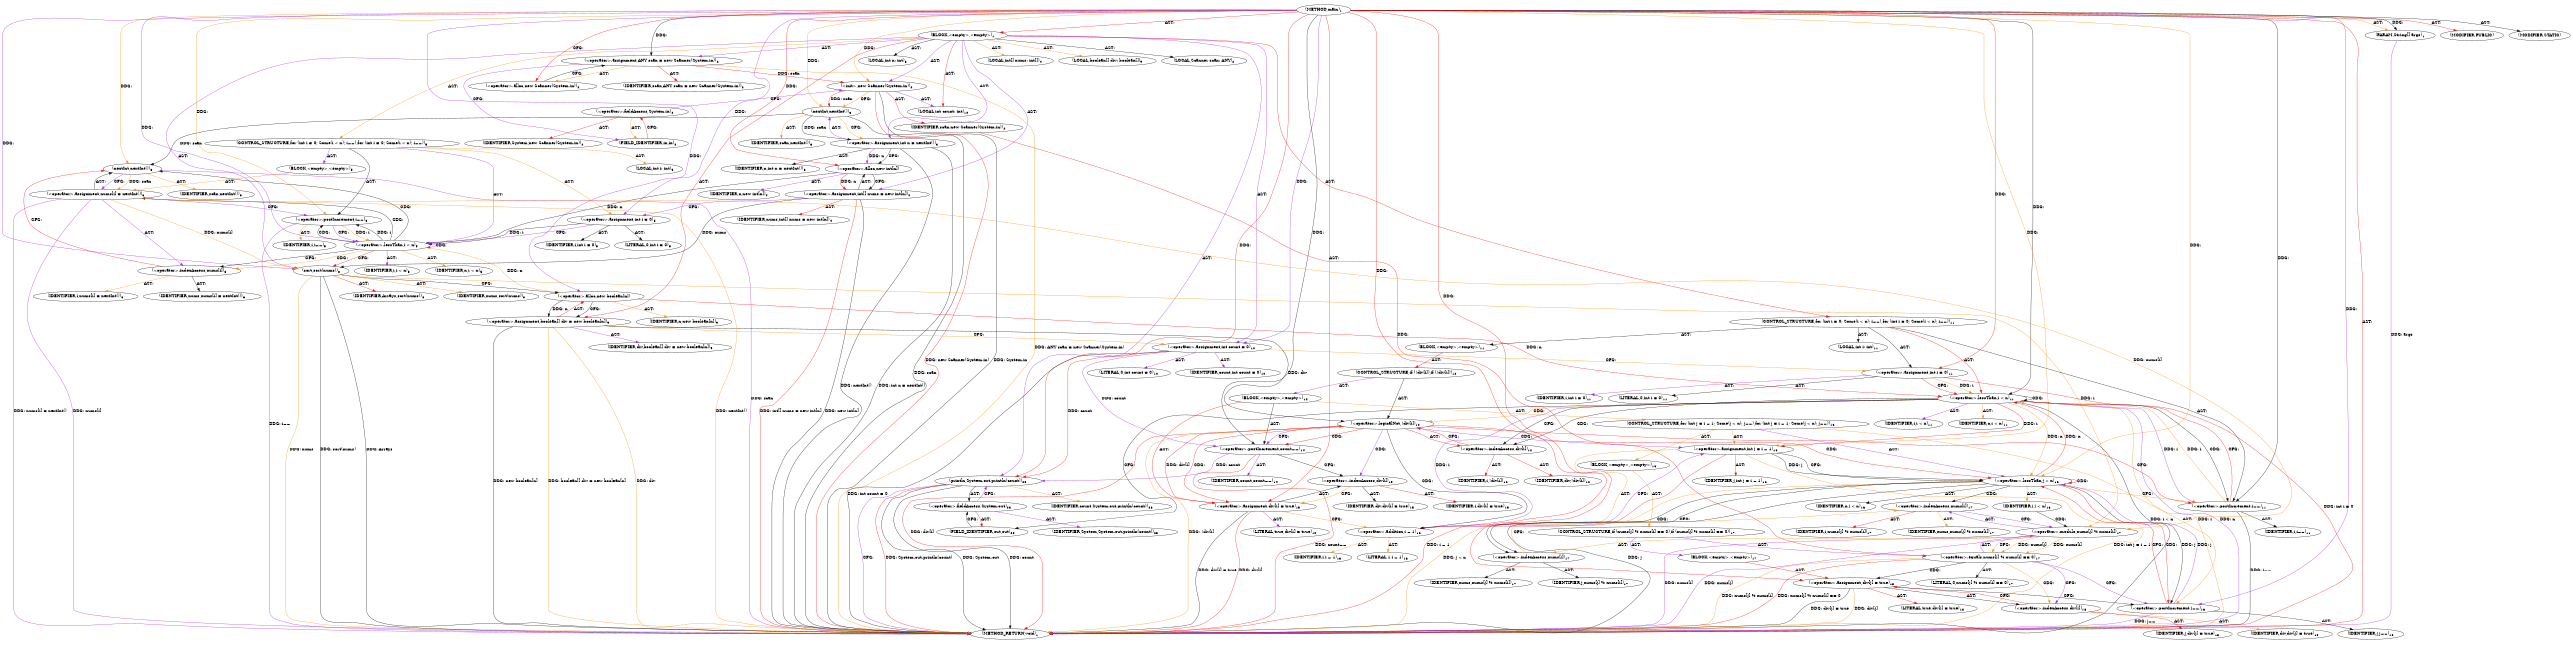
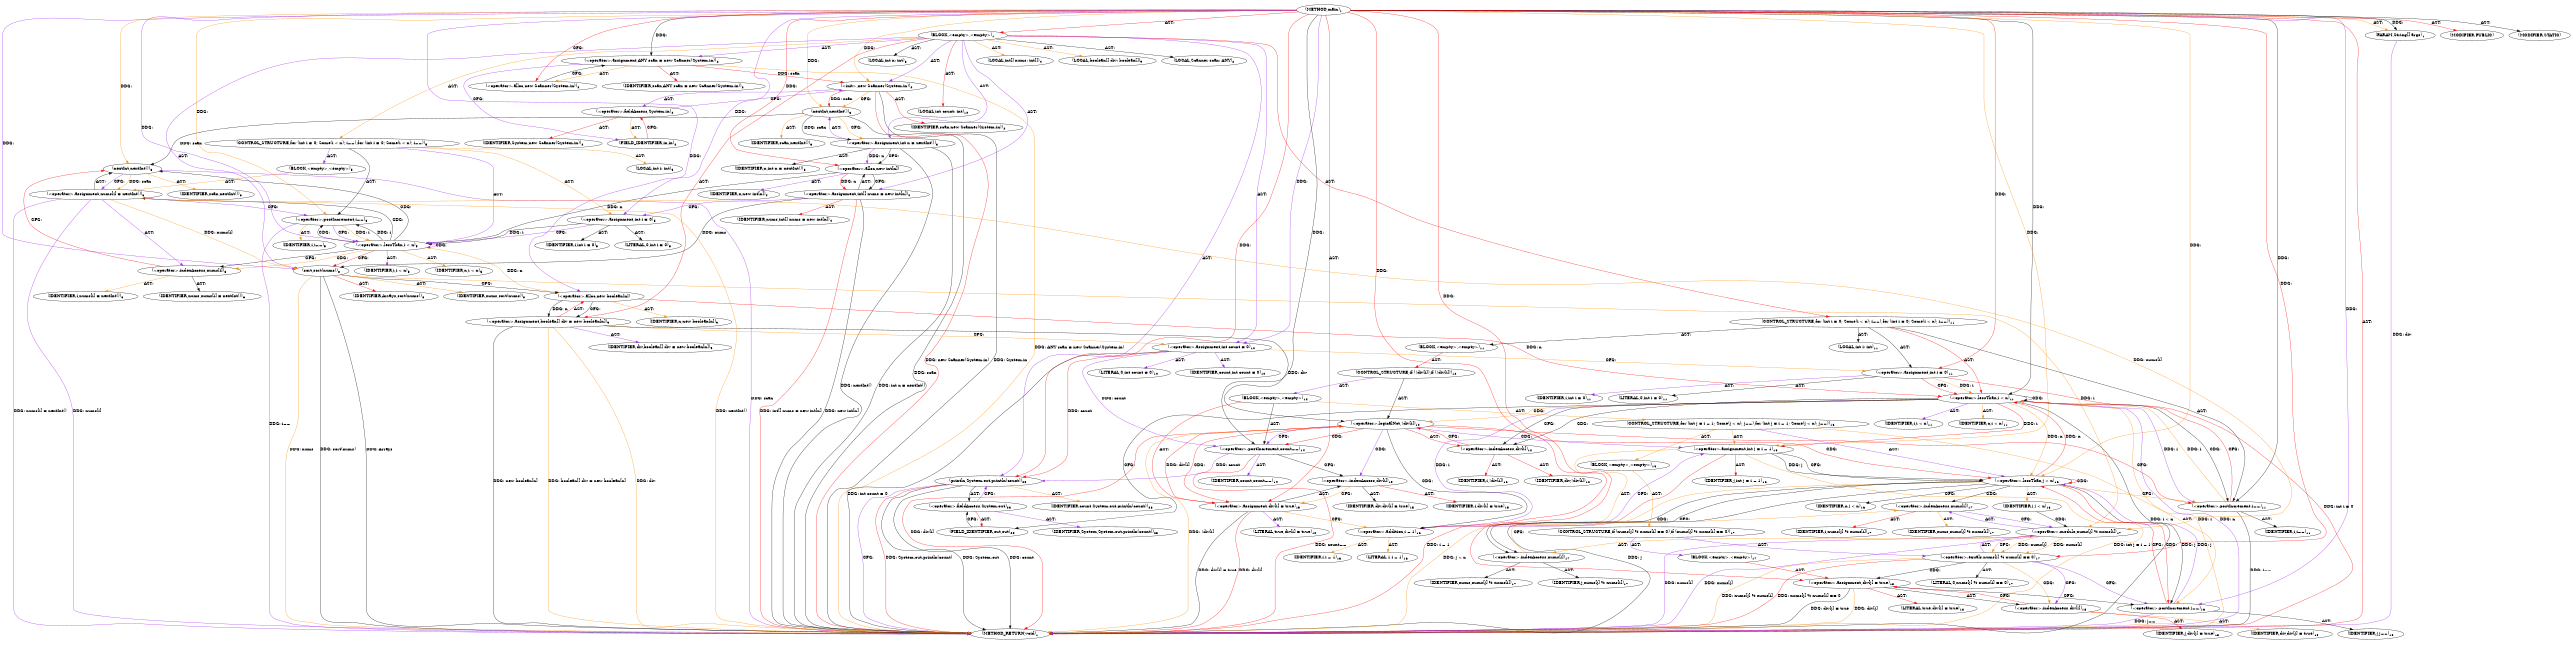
edge "(<init>,new Scanner(System.in))" -> "(LOCAL,int count: int)": now "(<init>,new Scanner(System.in))" -> "(<operator>.fieldAccess,System.in)"
edge "(PARAM,String[] args)" -> "(METHOD_RETURN,void)": label "DDG: args" -> "DDG: div"
edge "(IDENTIFIER,scan,new Scanner(System.in))" -> "(<operator>.equals,nums[j] % nums[i] == 0)": now "(METHOD,main)" -> "(<operator>.equals,nums[j] % nums[i] == 0)"
edge "(<operator>.lessThan,j < n)" -> "(IDENTIFIER,n,j < n)": label "AST: " -> "CFG: "
